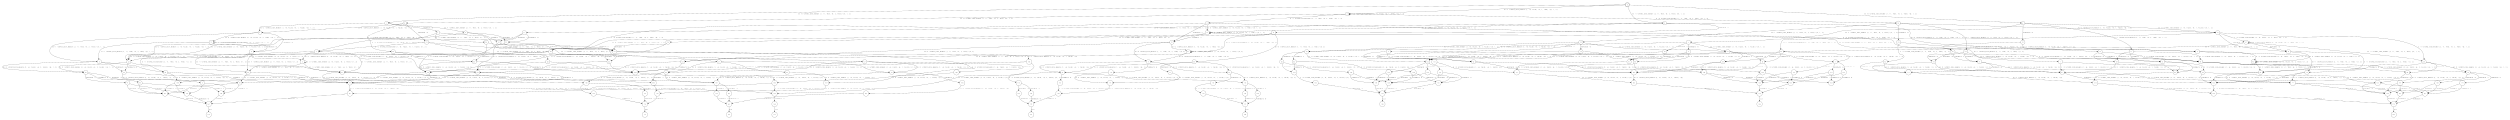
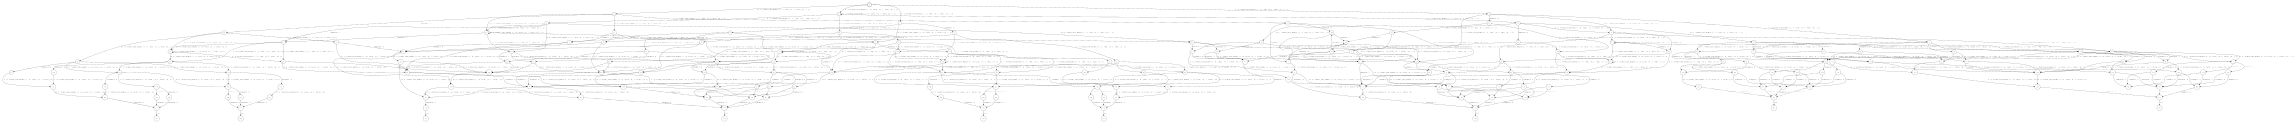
edge "19" -> "21": now "19" -> "56"
edge "82" -> "124": now "82" -> "17"
